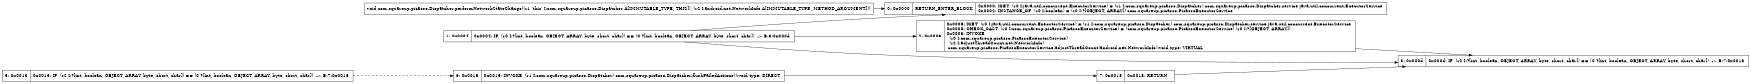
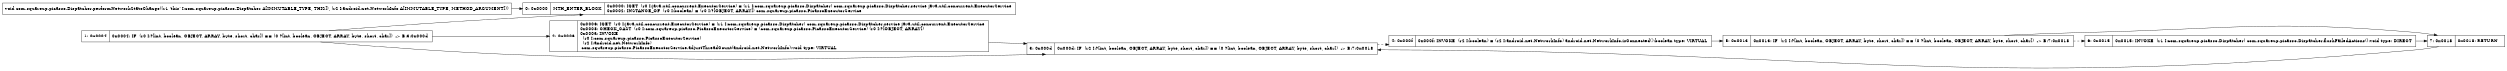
node "0: 0x0000": text "RETURN_ENTER_BLOCK" -> "MTH_ENTER_BLOCK"
edge "5: 0x0013" -> "7: 0x0018": added
node "4: 0x000f": added
node "2: 0x0006": text "(r2 I:adjustThreadCount.net.NetworkInfo)" -> "(r2 I:android.net.NetworkInfo)"
